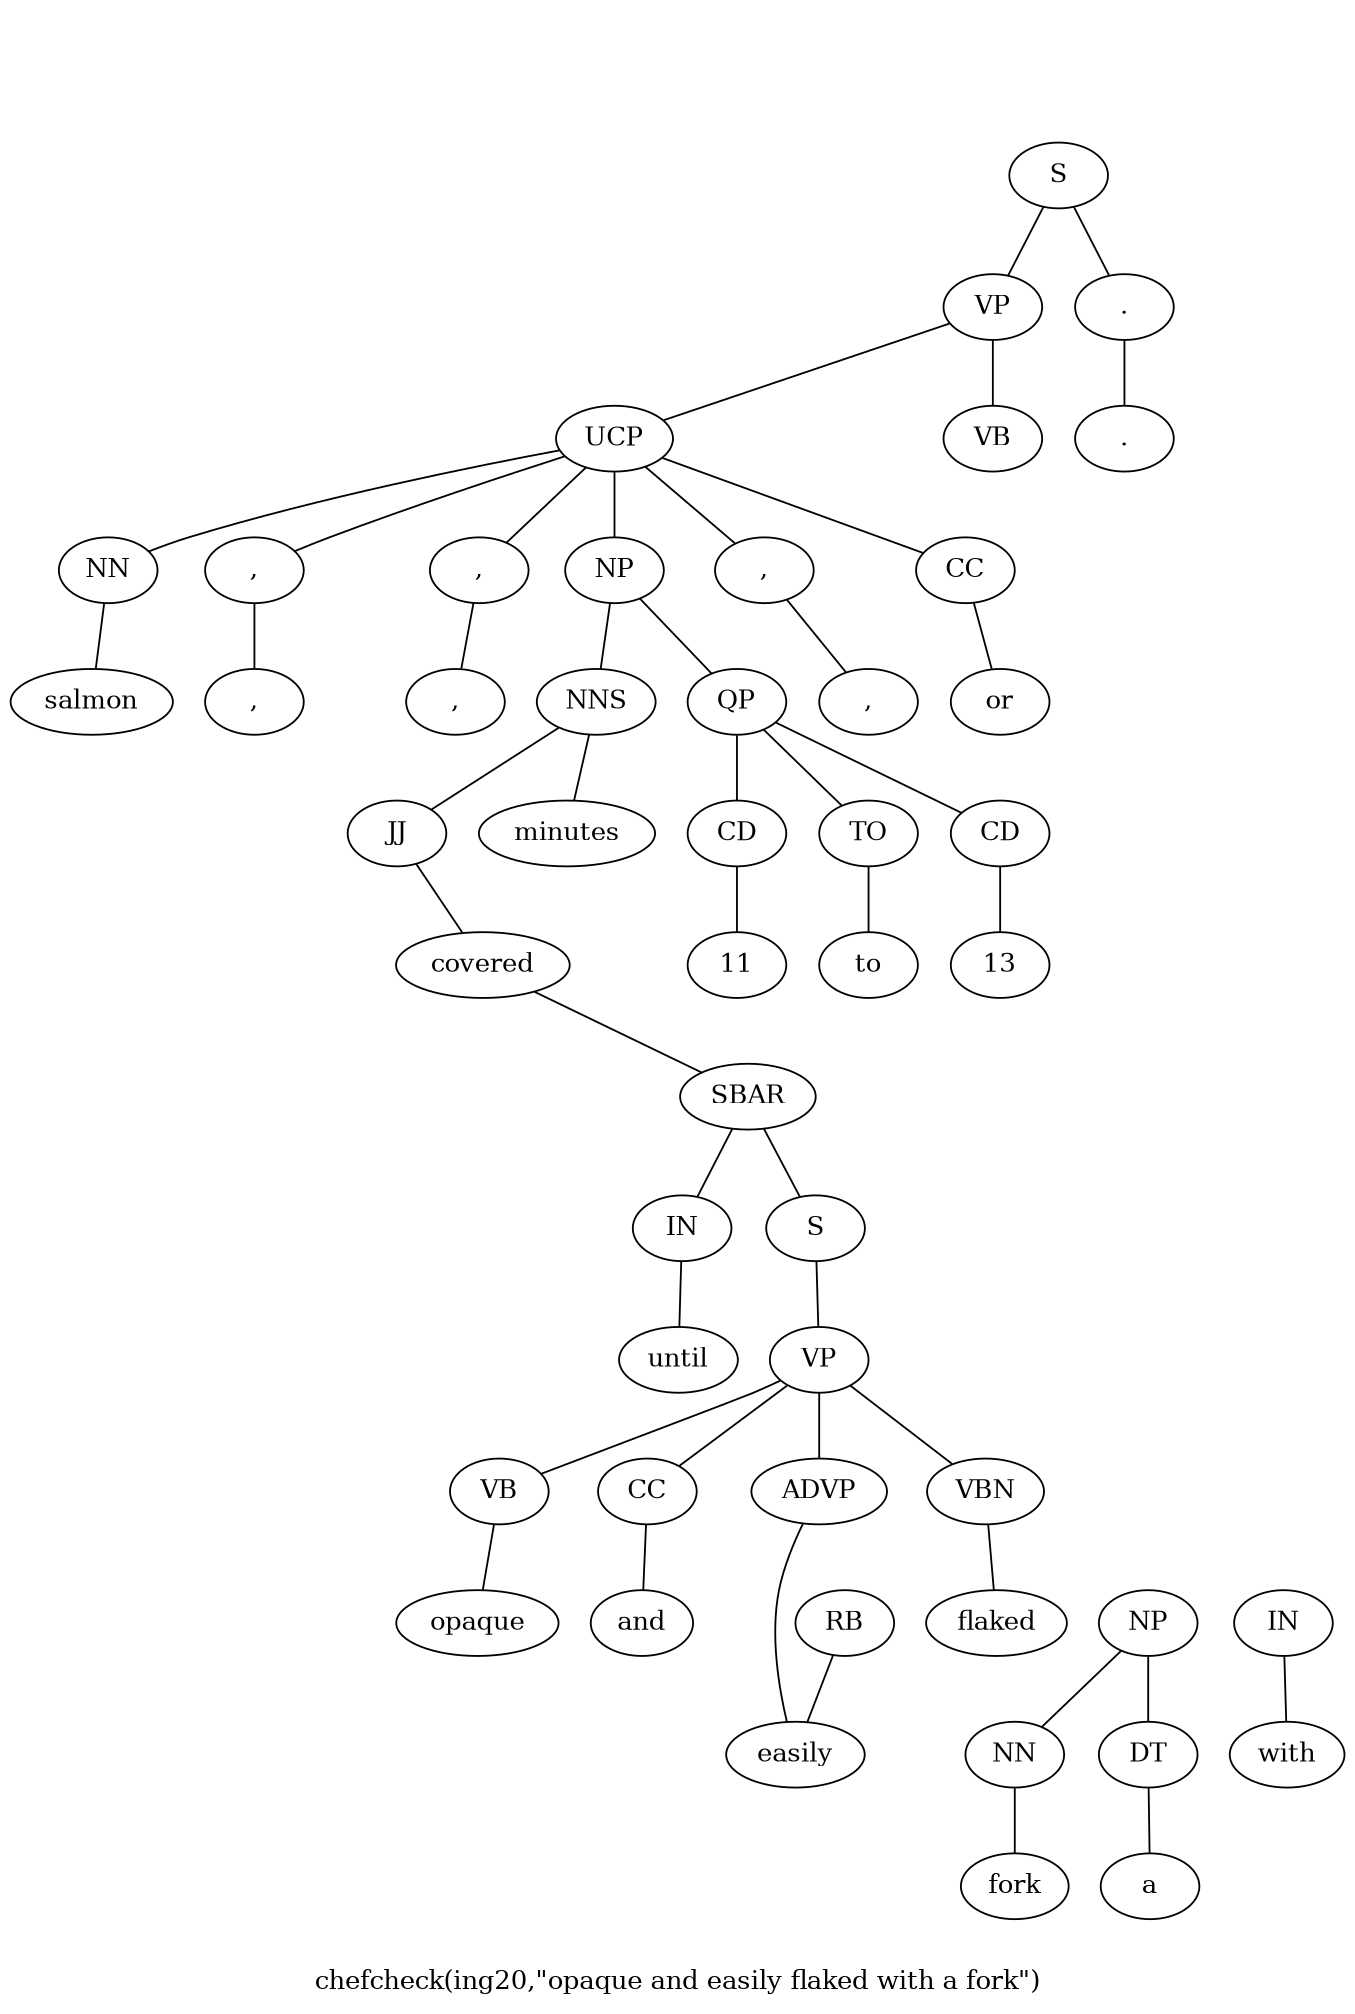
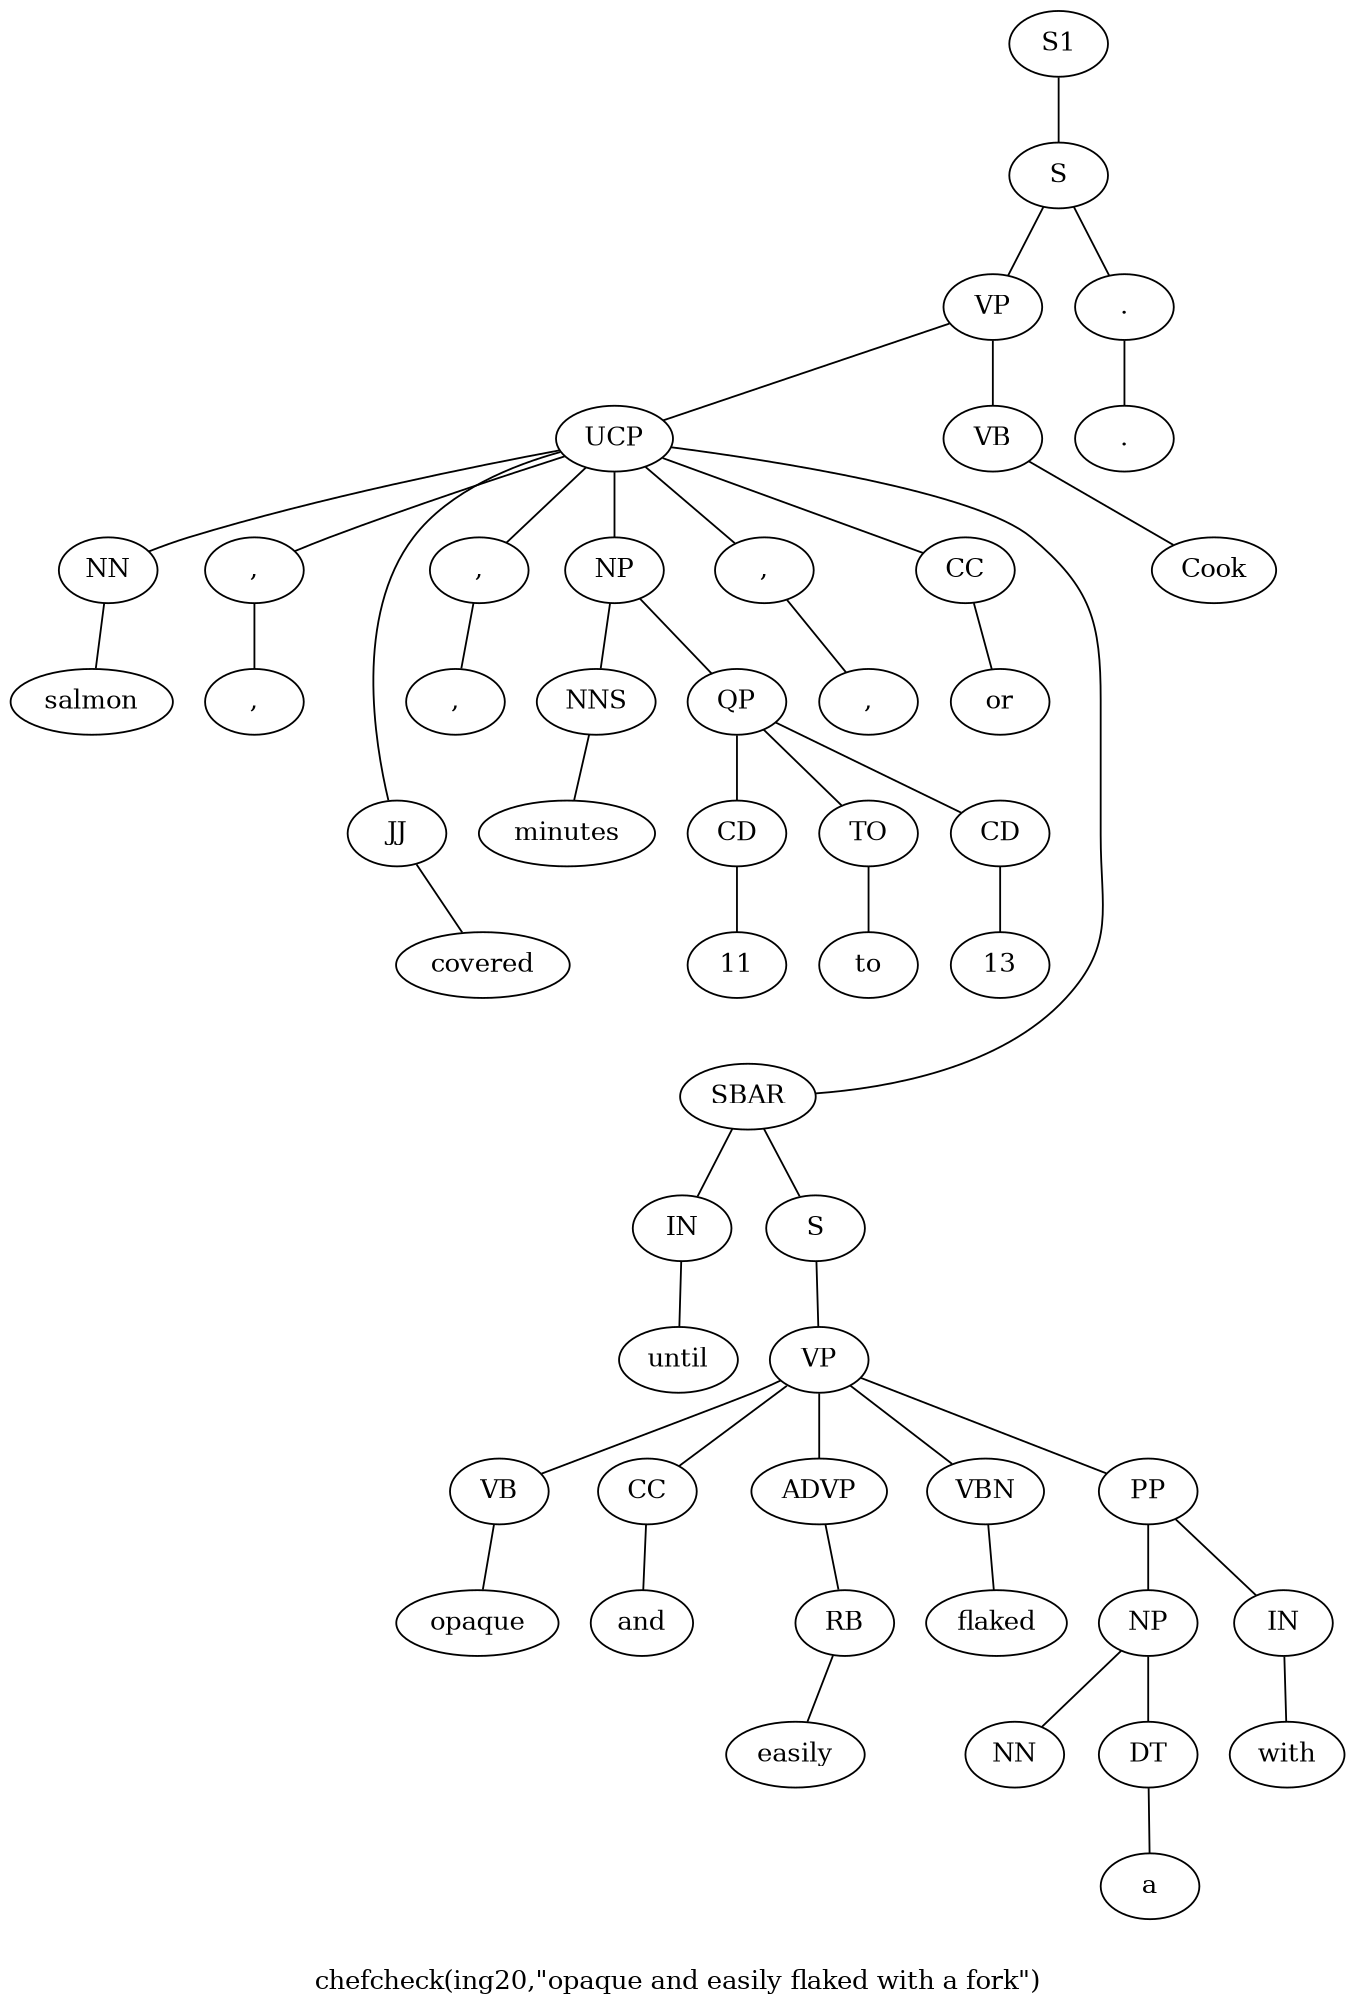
node "S1": added
node "Cook": added
edge "NNS" -- "JJ": now "UCP" -- "JJ"
edge "covered" -- "SBAR": now "UCP" -- "SBAR"
node "PP": added
edge "ADVP" -- "easily": now "ADVP" -- "RB"
node "fork": removed
